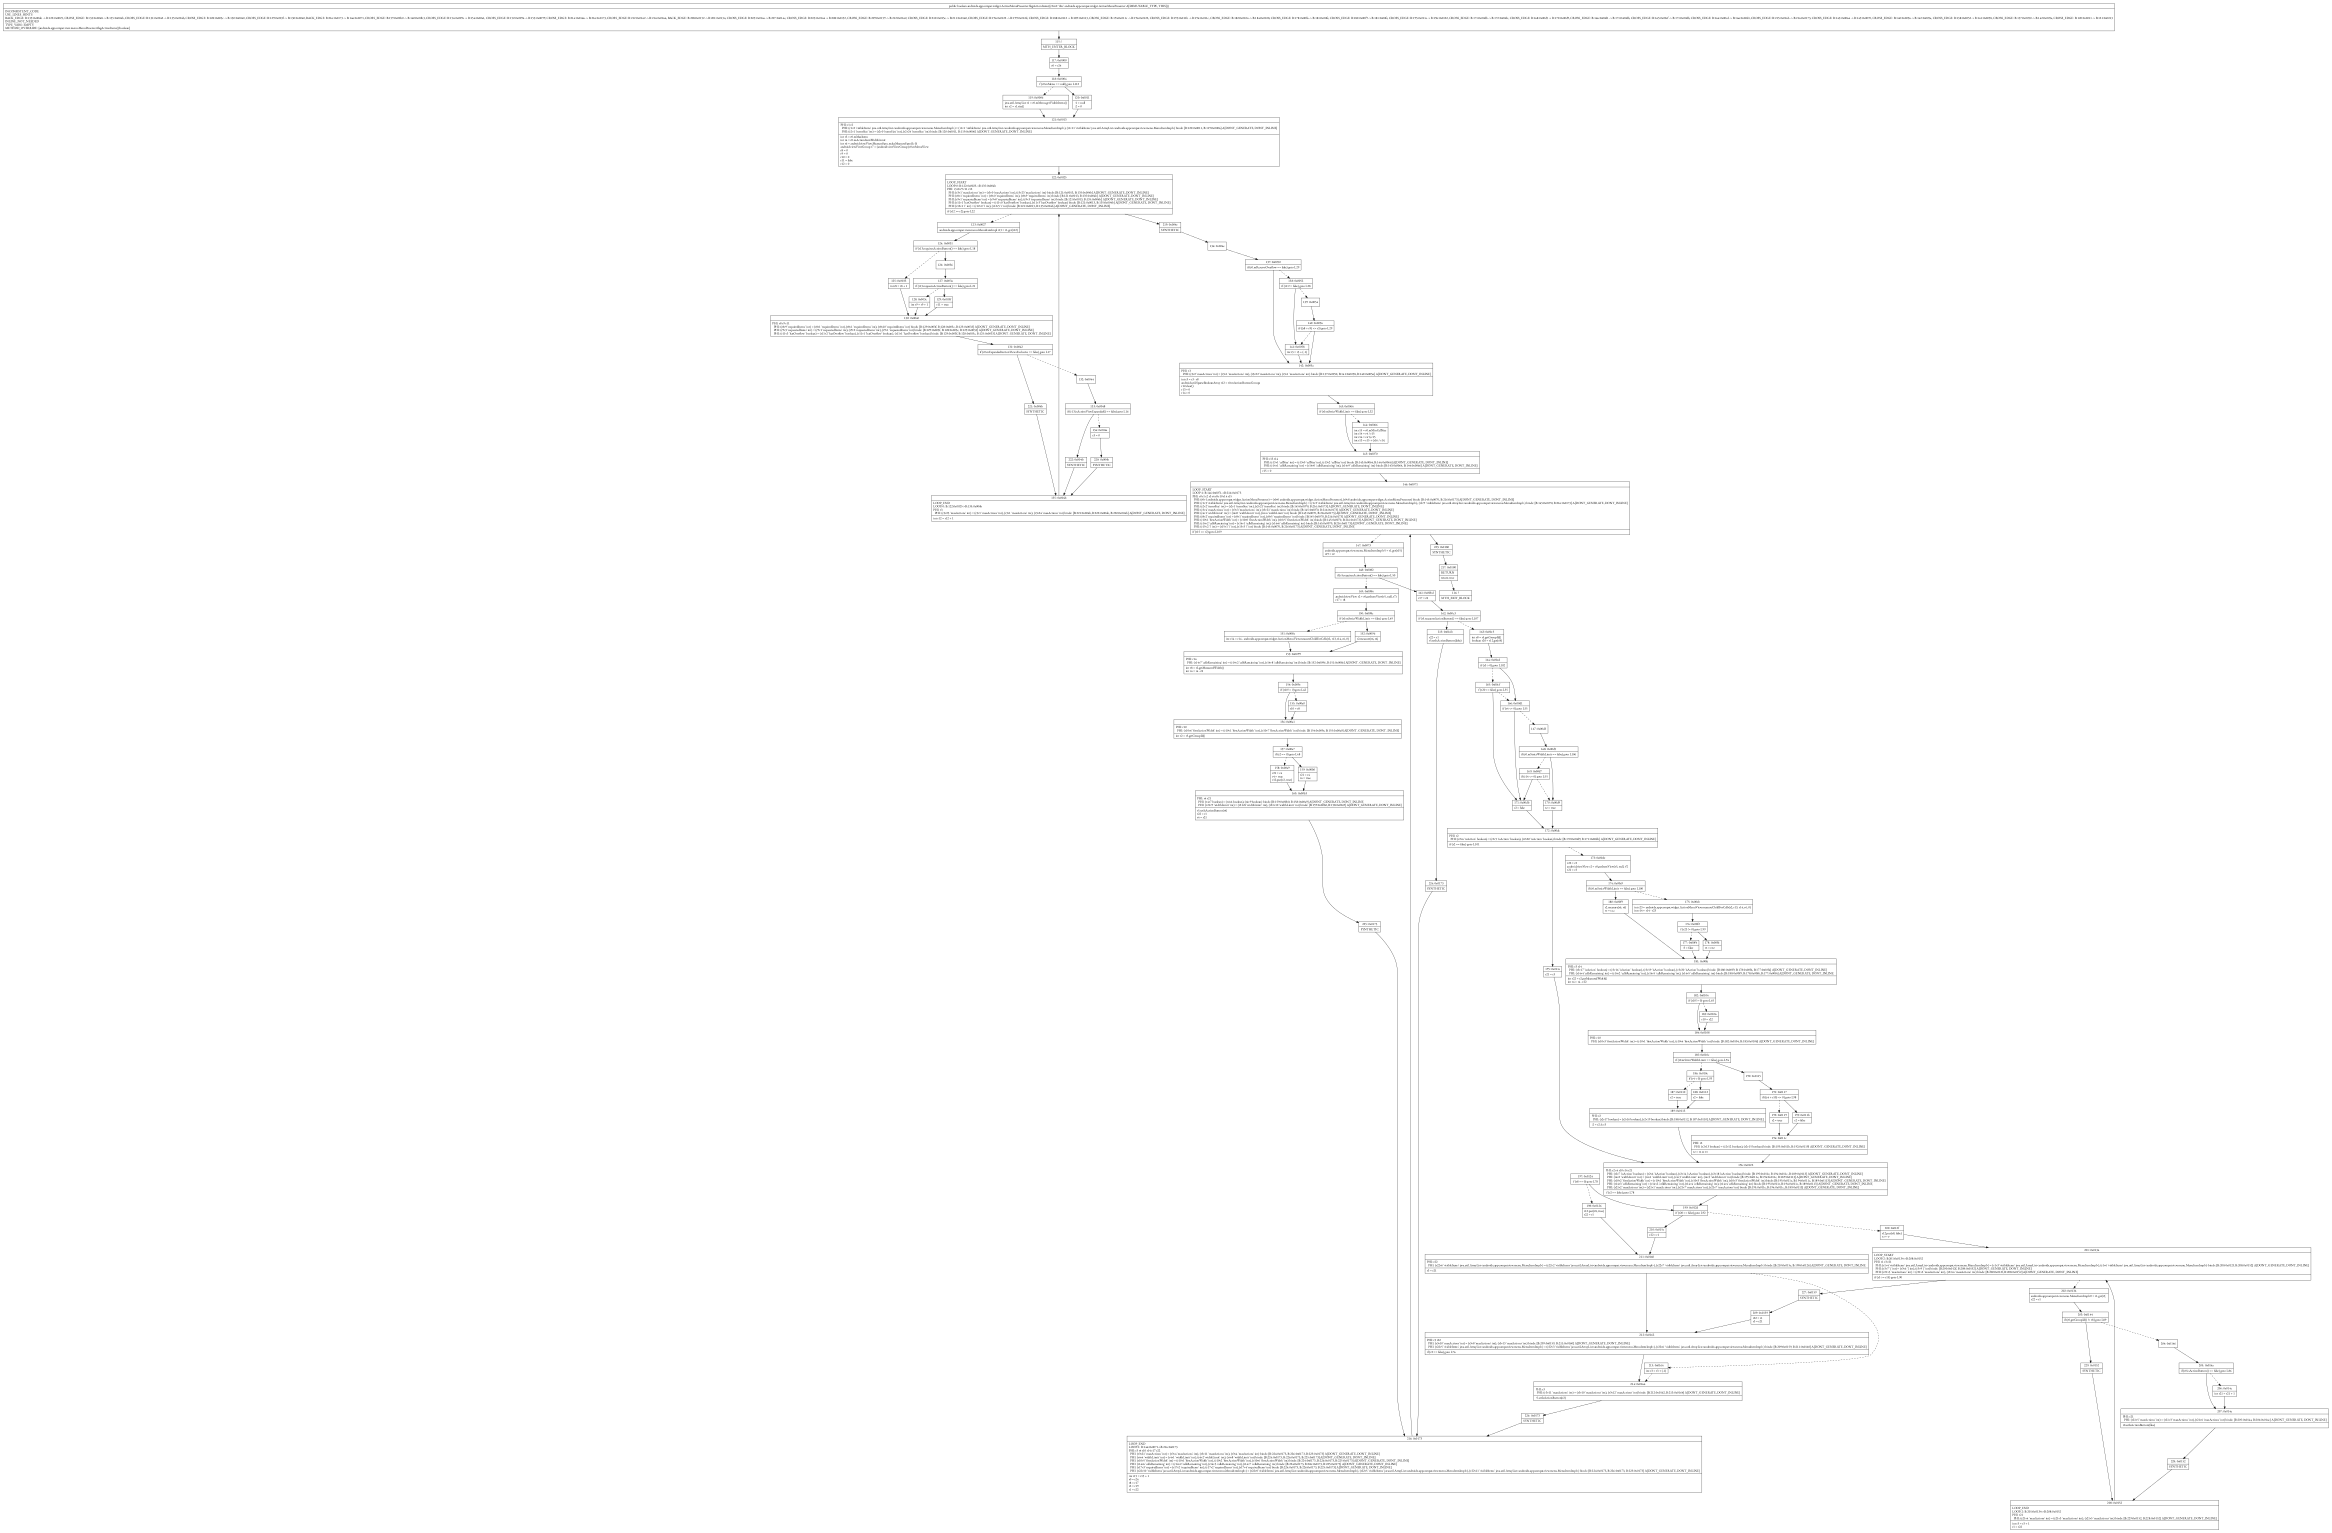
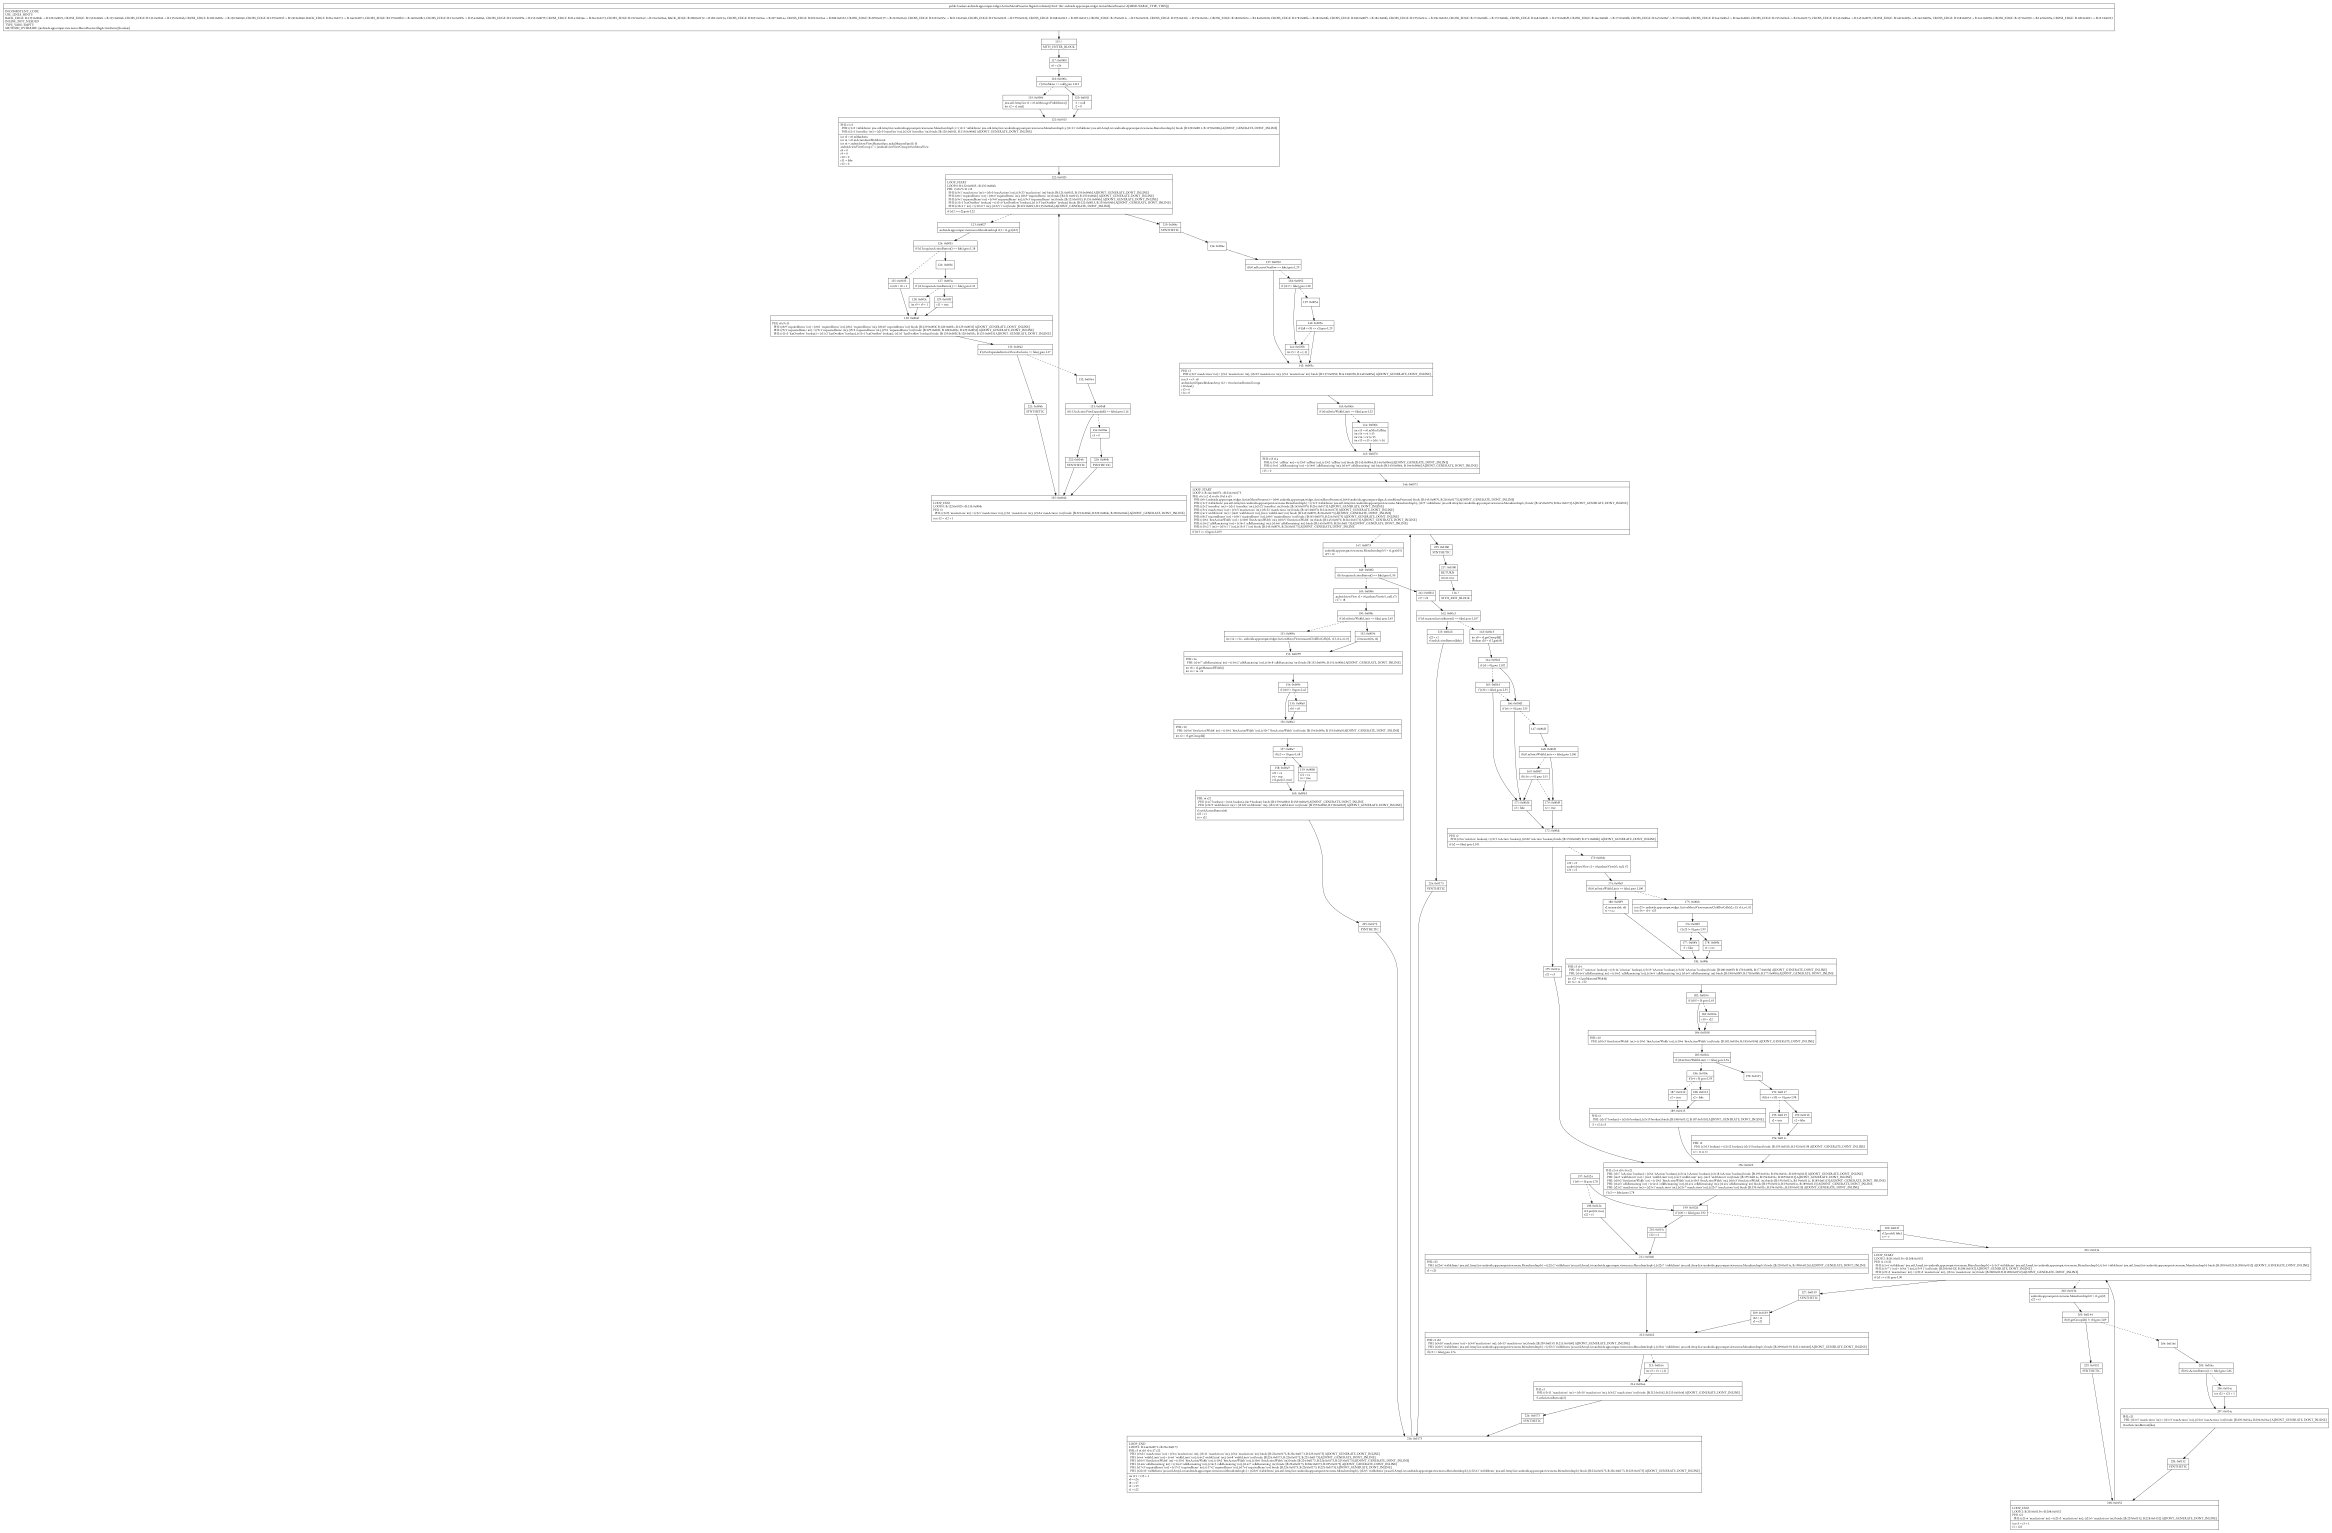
edge "211: 0x0160" -> "213: 0x0164": now "212: 0x0162" -> "213: 0x0164"
